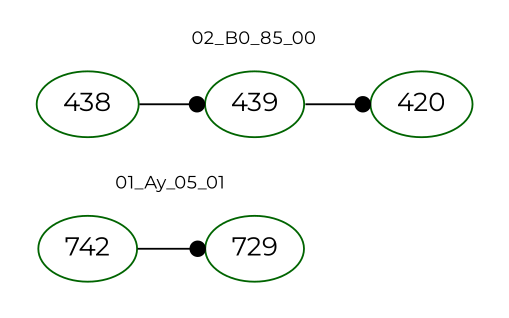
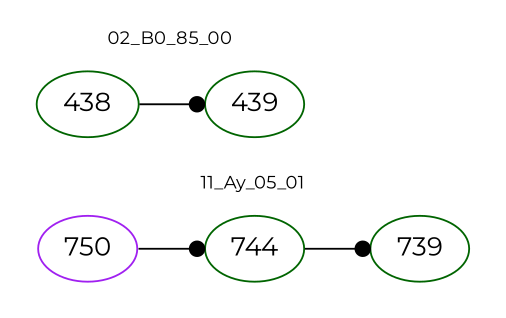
node "420": removed
cluster "01_Ay_05_01": label "01_Ay_05_01" -> "11_Ay_05_01"
node "750": added
node "742": label "742" -> "744"
node "729": label "729" -> "739"
